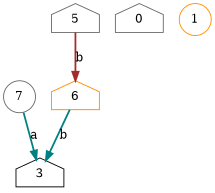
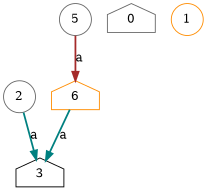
node "5": shape house -> circle
edge "5" -> "6": label "b" -> "a"
node "7": label "7" -> "2"
edge "6" -> "3": label "b" -> "a"
